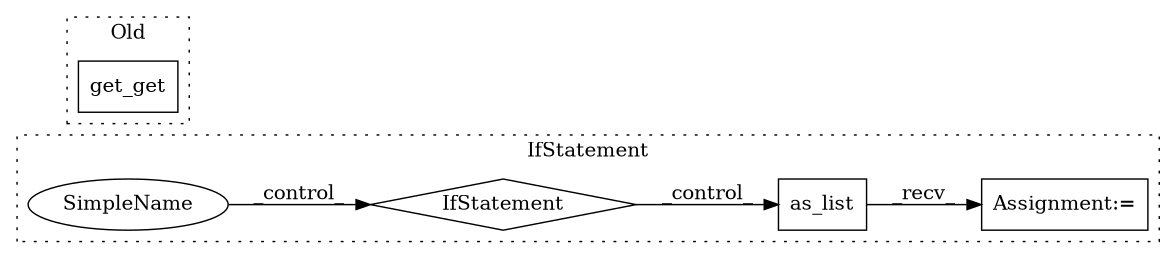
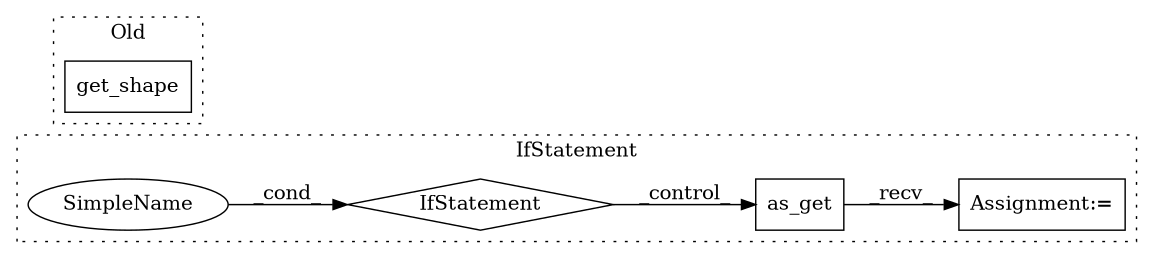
node "get_get": label "get_get" -> "get_shape"
edge "SimpleName" -> "IfStatement": label "_control_" -> "_cond_"
node "as_list": label "as_list" -> "as_get"
